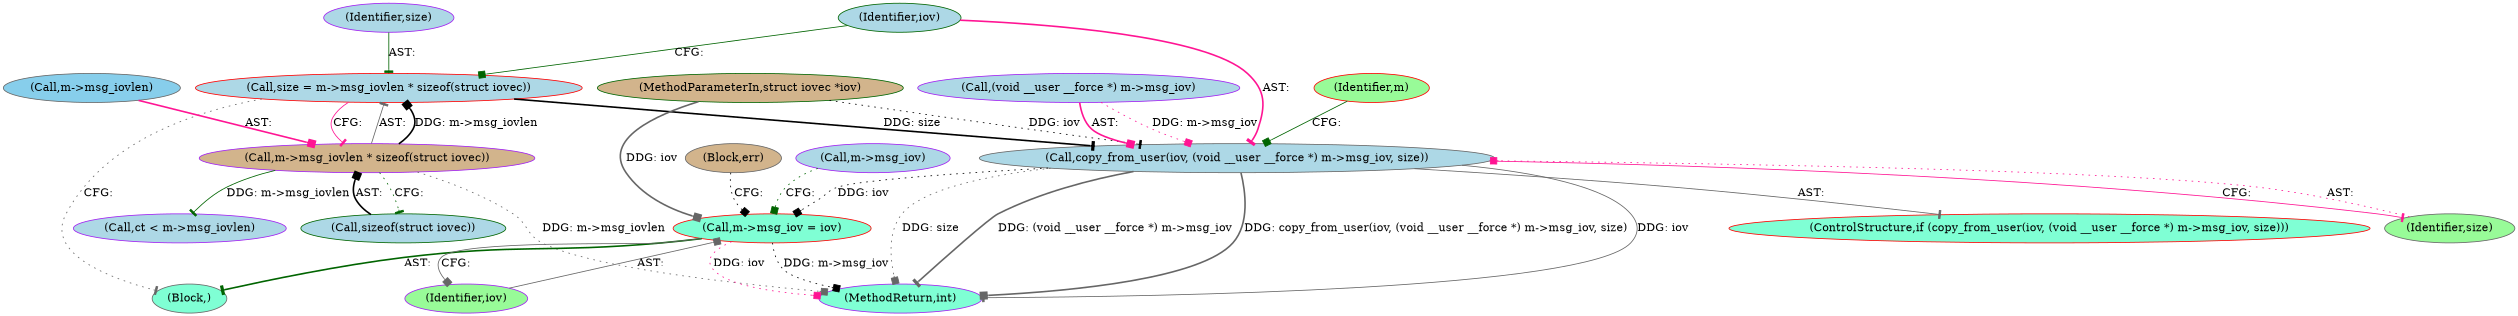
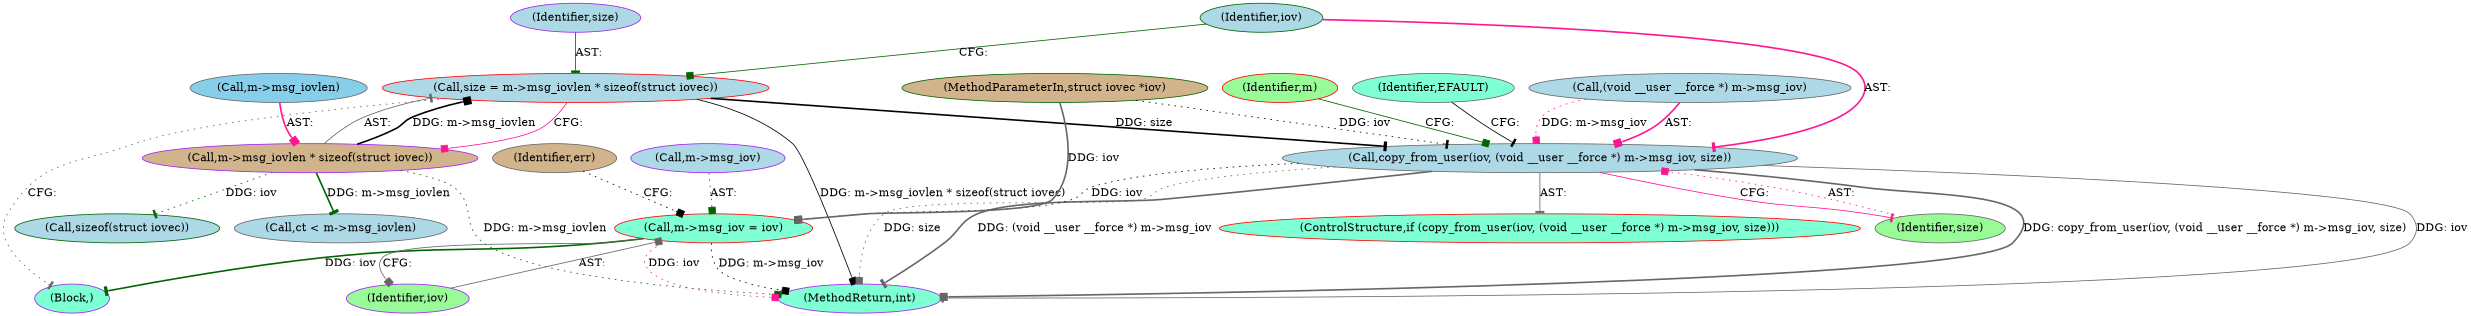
node "(Call,(void __user __force *) m->msg_iov)": color purple -> gray40
node "(Identifier,EFAULT)": added
edge "(Call,size = m->msg_iovlen * sizeof(struct iovec))" -> "(Call,m->msg_iovlen * sizeof(struct iovec))": arrowhead tee -> box
node "(Block,err)": label "(Block,err)" -> "(Identifier,err)"
edge "(Call,size = m->msg_iovlen * sizeof(struct iovec))" -> "(MethodReturn,int)": added, label "DDG: m->msg_iovlen * sizeof(struct iovec)"
edge "(Call,m->msg_iovlen * sizeof(struct iovec))" -> "(Call,ct < m->msg_iovlen)": style solid -> bold
edge "(Call,m->msg_iovlen * sizeof(struct iovec))" -> "(Call,sizeof(struct iovec))": label "CFG: " -> "DDG: iov"
edge "(Call,m->msg_iov)" -> "(Call,m->msg_iov = iov)": label "CFG: " -> "AST: "
edge "(Call,sizeof(struct iovec))" -> "(Call,m->msg_iovlen * sizeof(struct iovec))": removed, label "AST:"
node "(Call,ct < m->msg_iovlen)": color purple -> gray40
edge "(Call,m->msg_iovlen * sizeof(struct iovec))" -> "(MethodReturn,int)": color gray40 -> darkgreen
edge "(Call,m->msg_iov = iov)" -> "(Block,)": label "AST: " -> "DDG: iov"
node "(Block,)": color gray40 -> purple
